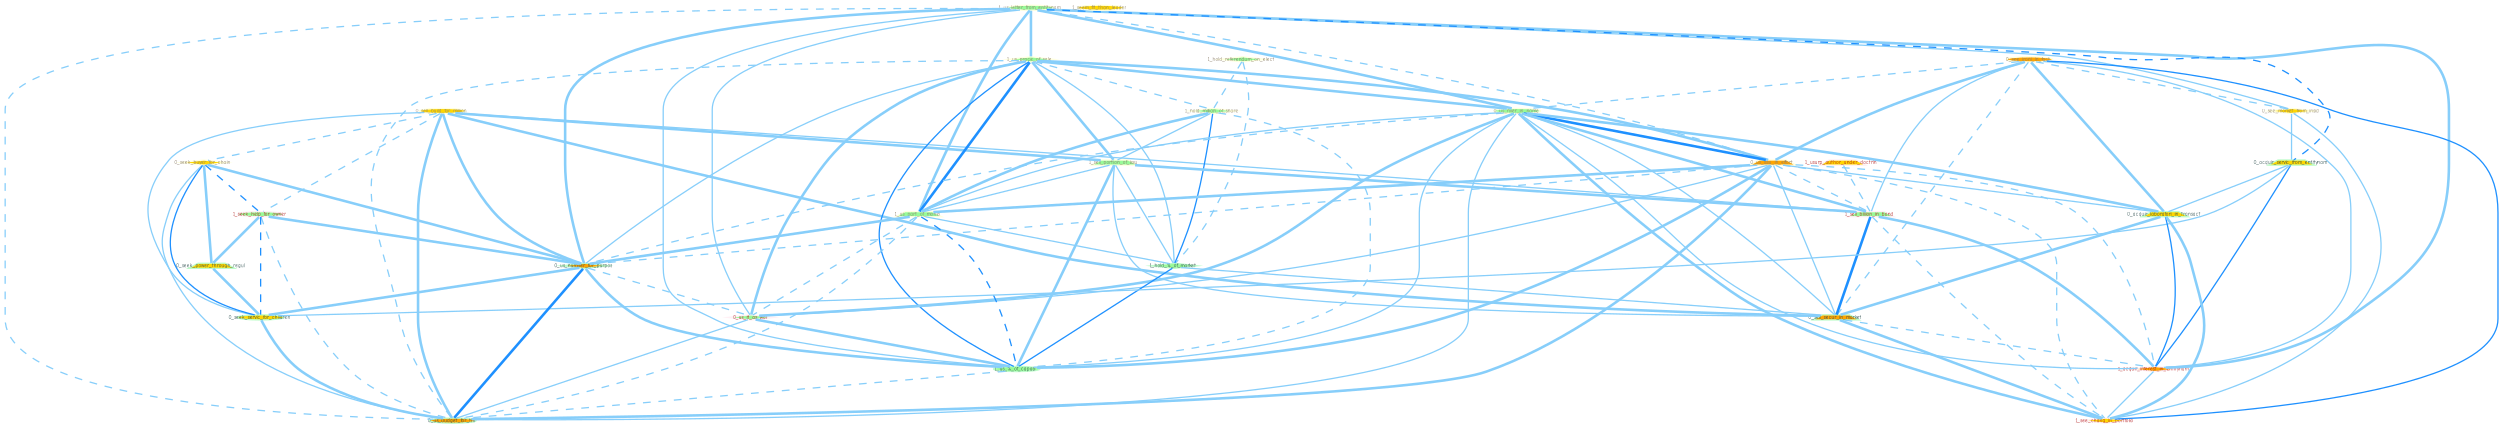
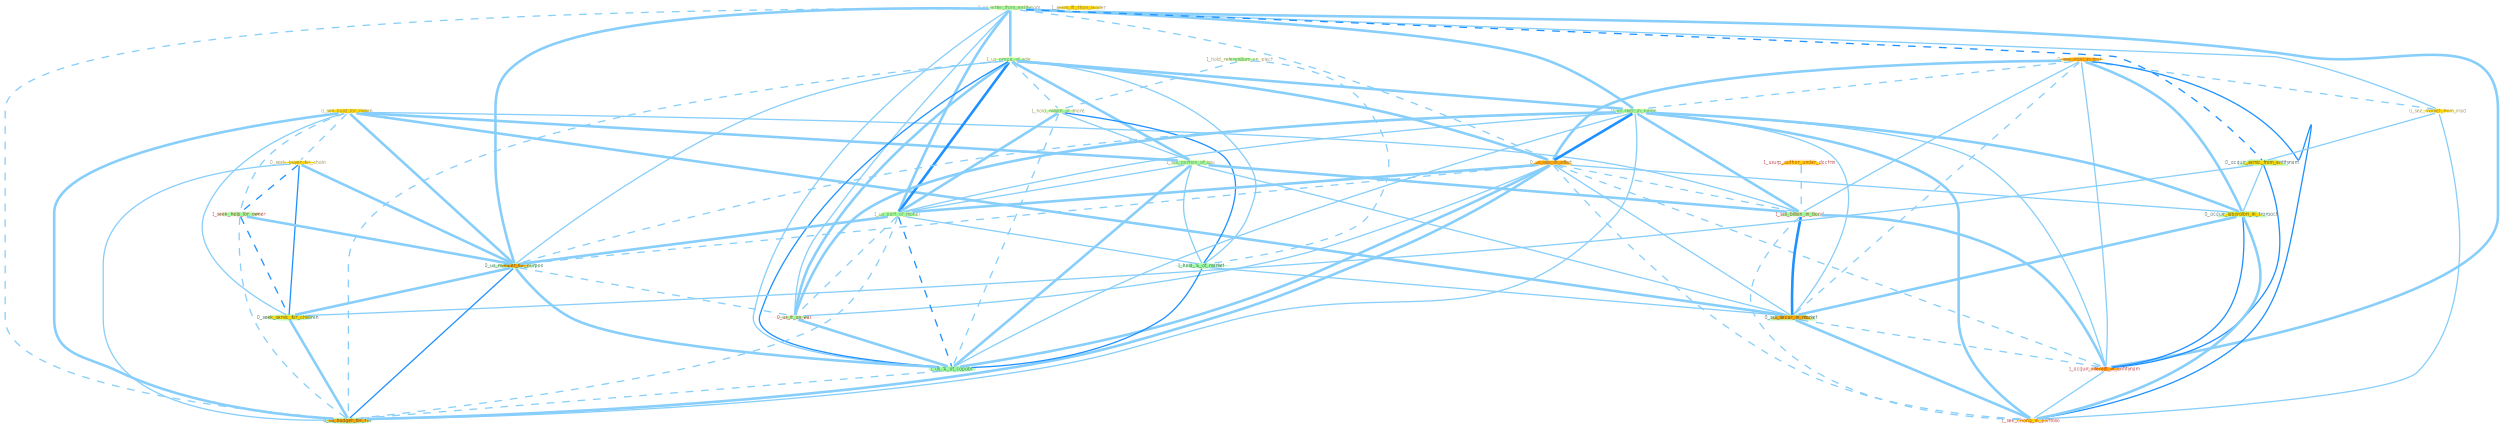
node "0_seek_power_through_regul": removed
edge "0_us_number_for_purpos" -- "0_us_budget_for_thi": style bold -> solid
edge "0_us_it_as_wai" -- "0_us_budget_for_thi": removed
